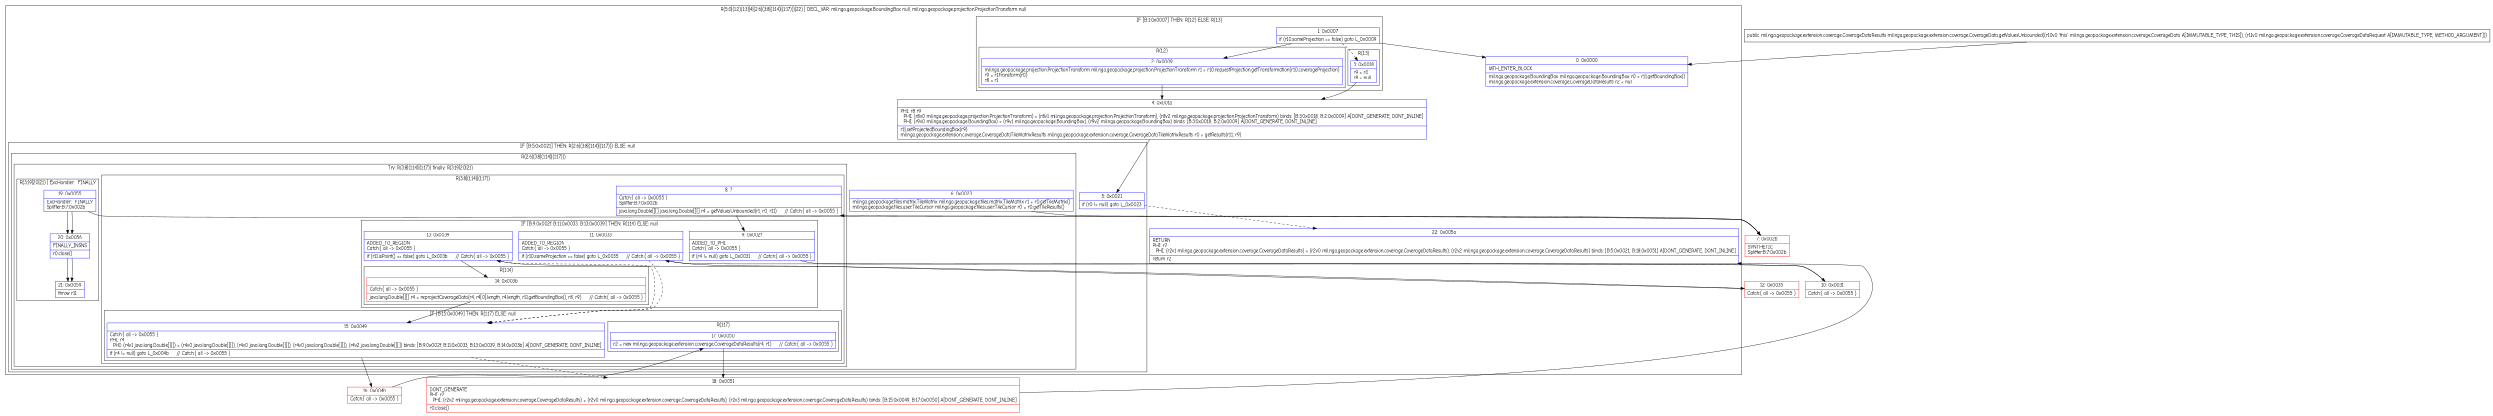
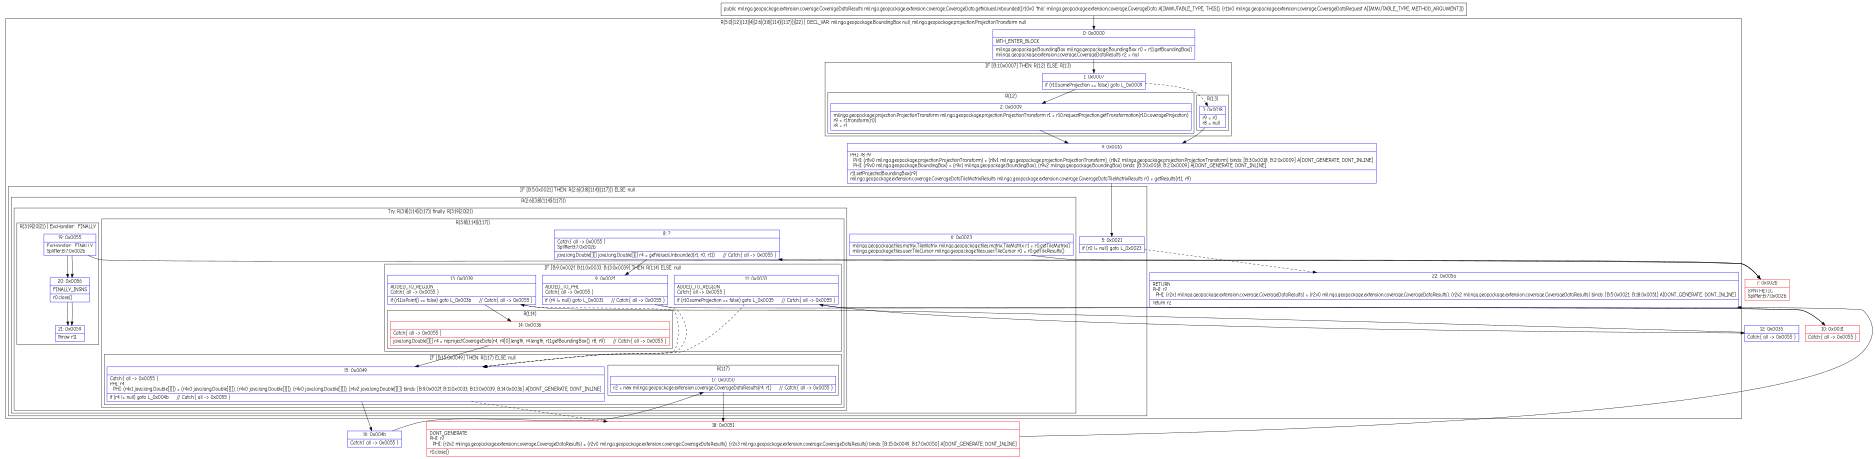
edge "1: 0x0007" -> "0: 0x0000": reversed
node "12: 0x0035": color red -> blue
edge "9: 0x002f" -> "15: 0x0049": added
node "16: 0x004b": color red -> blue
